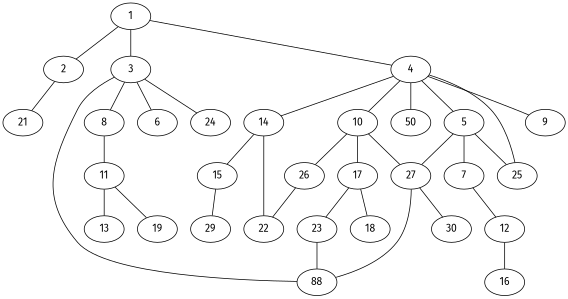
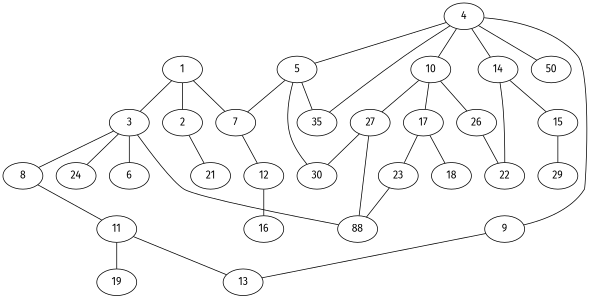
edge "1" -- "4": now "1" -- "7"
edge "5" -- "27": now "5" -- "30"
node "25": label "25" -> "35"
edge "9" -- "13": added
